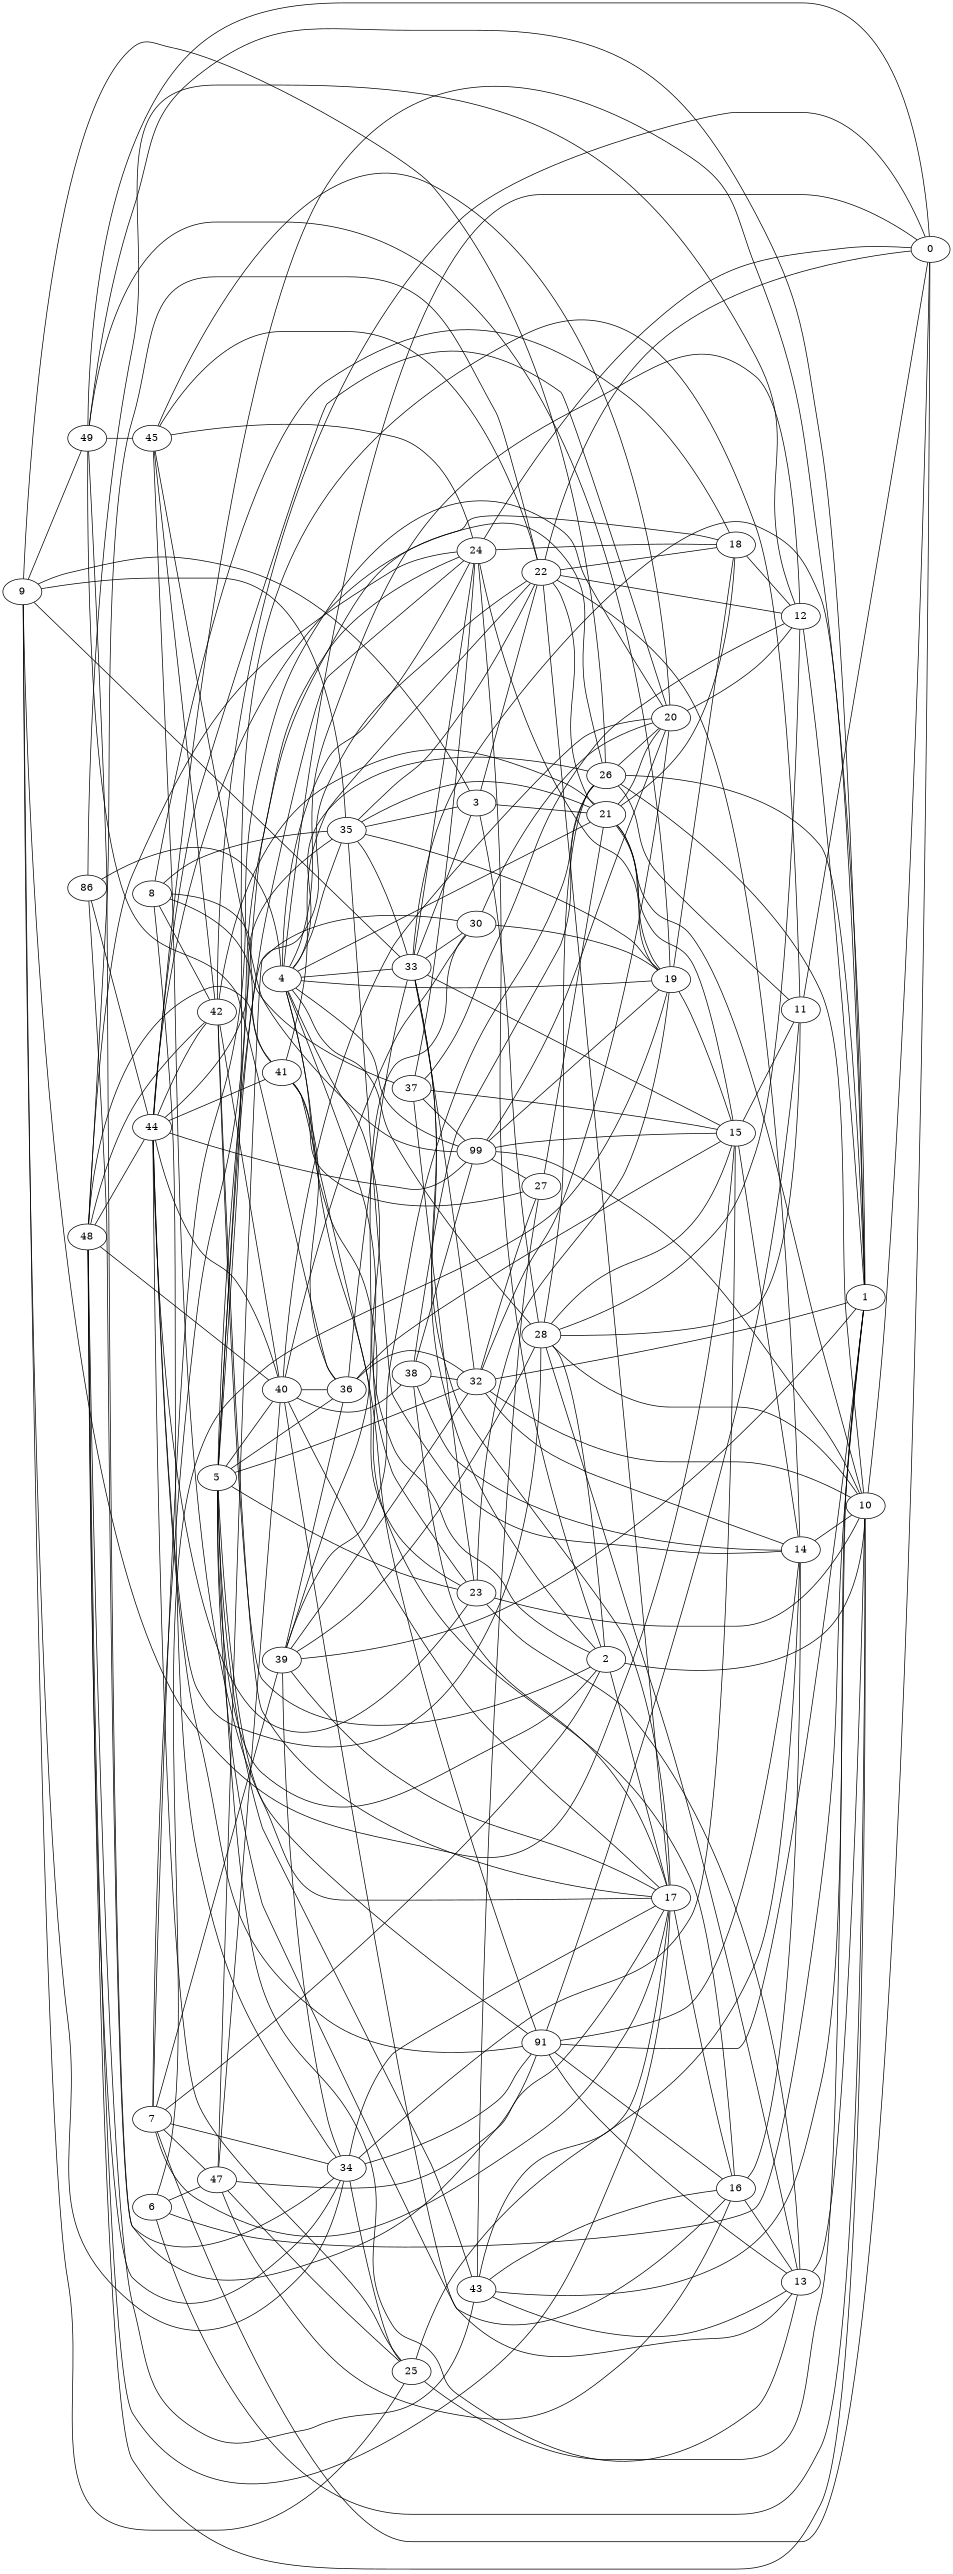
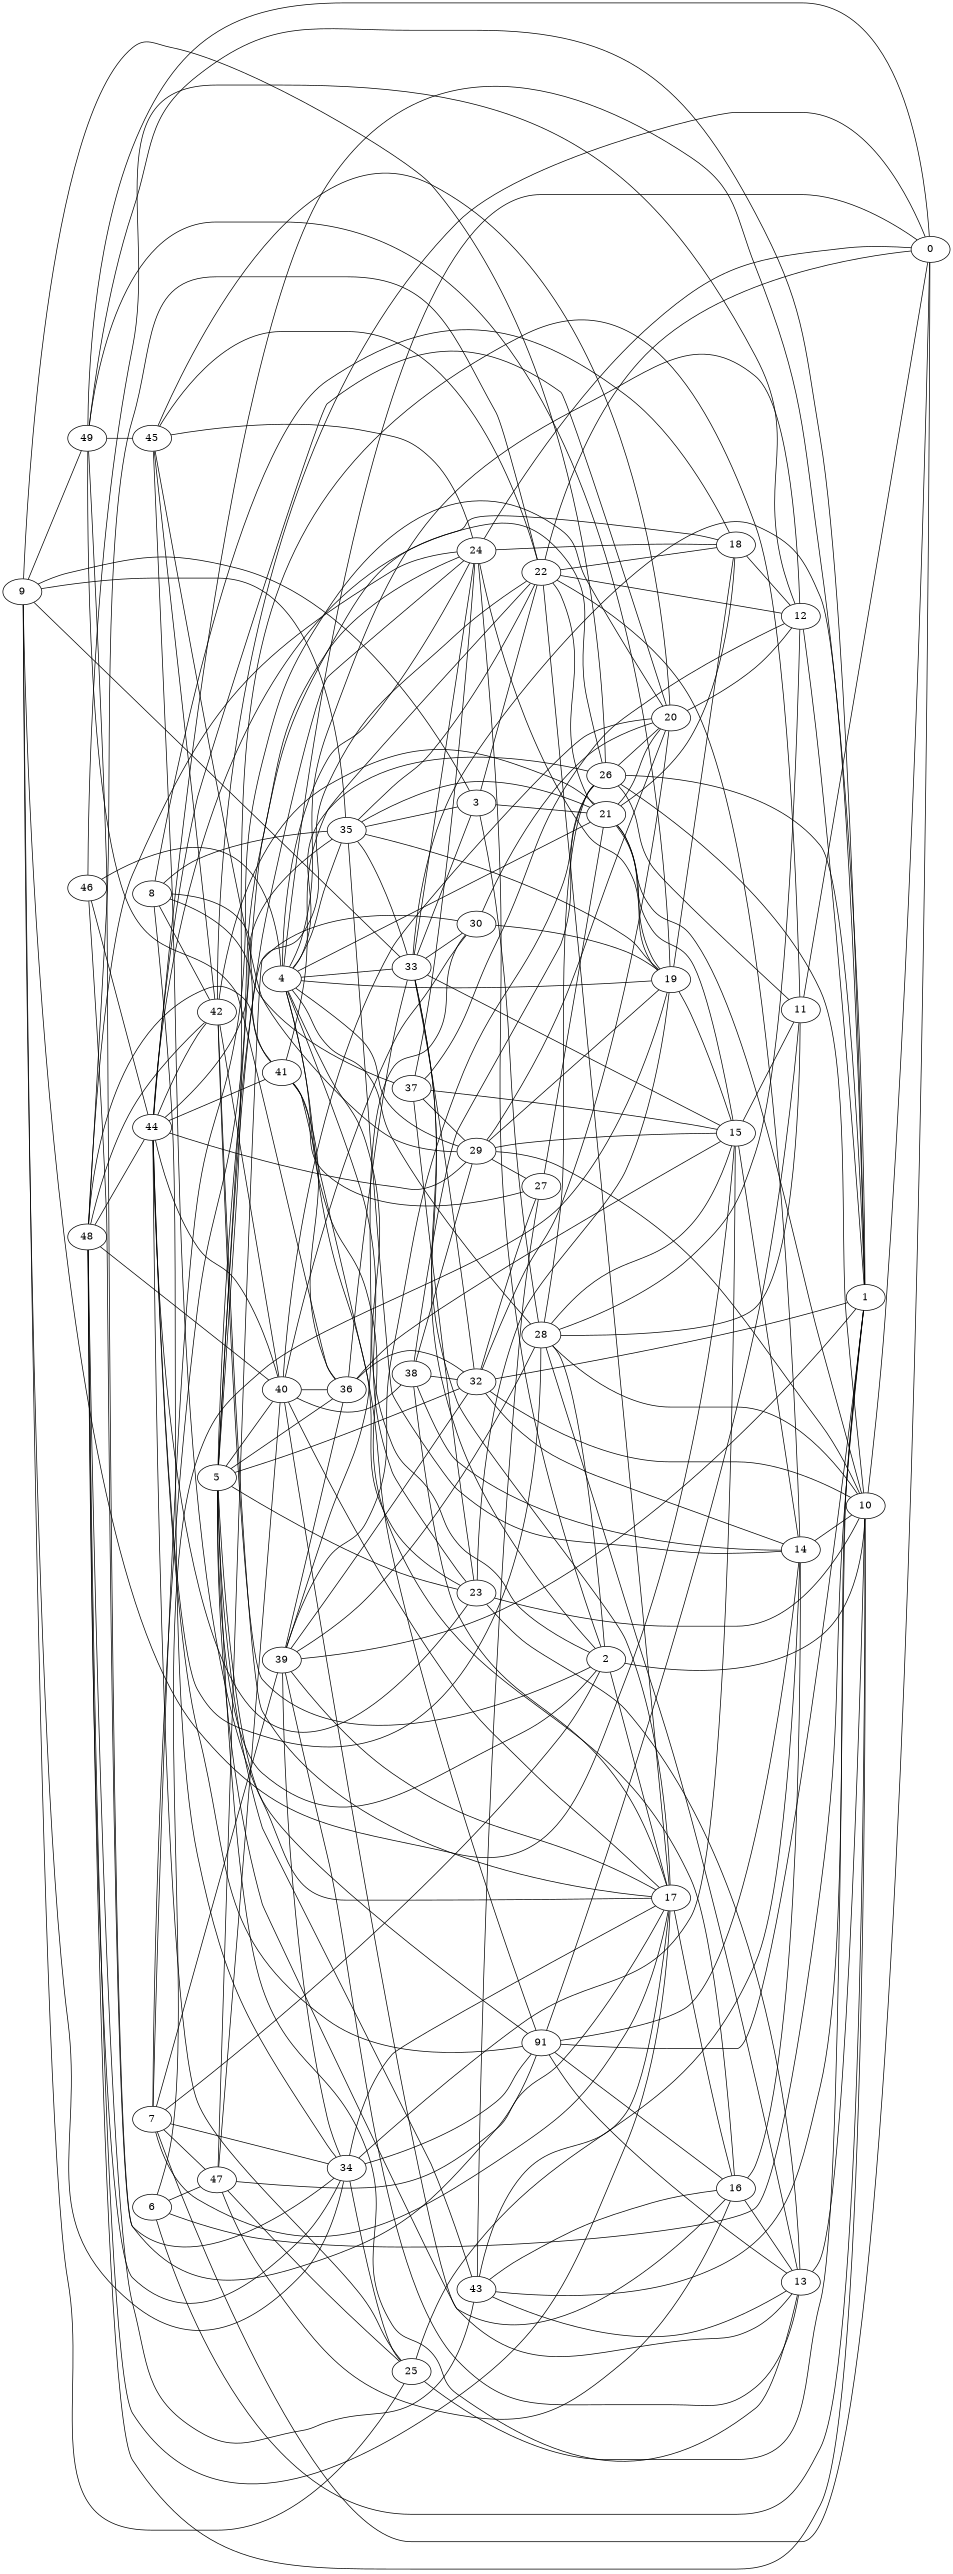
node "86": label "86" -> "46"
node "99": label "99" -> "29"
edge "39" -- "13": added
